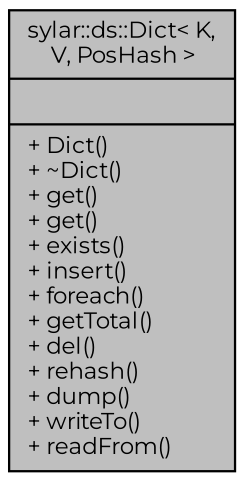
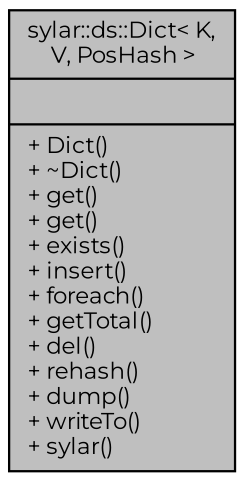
node "sylar::ds::Dict< K,": text "+ readFrom()" -> "+ sylar()"
